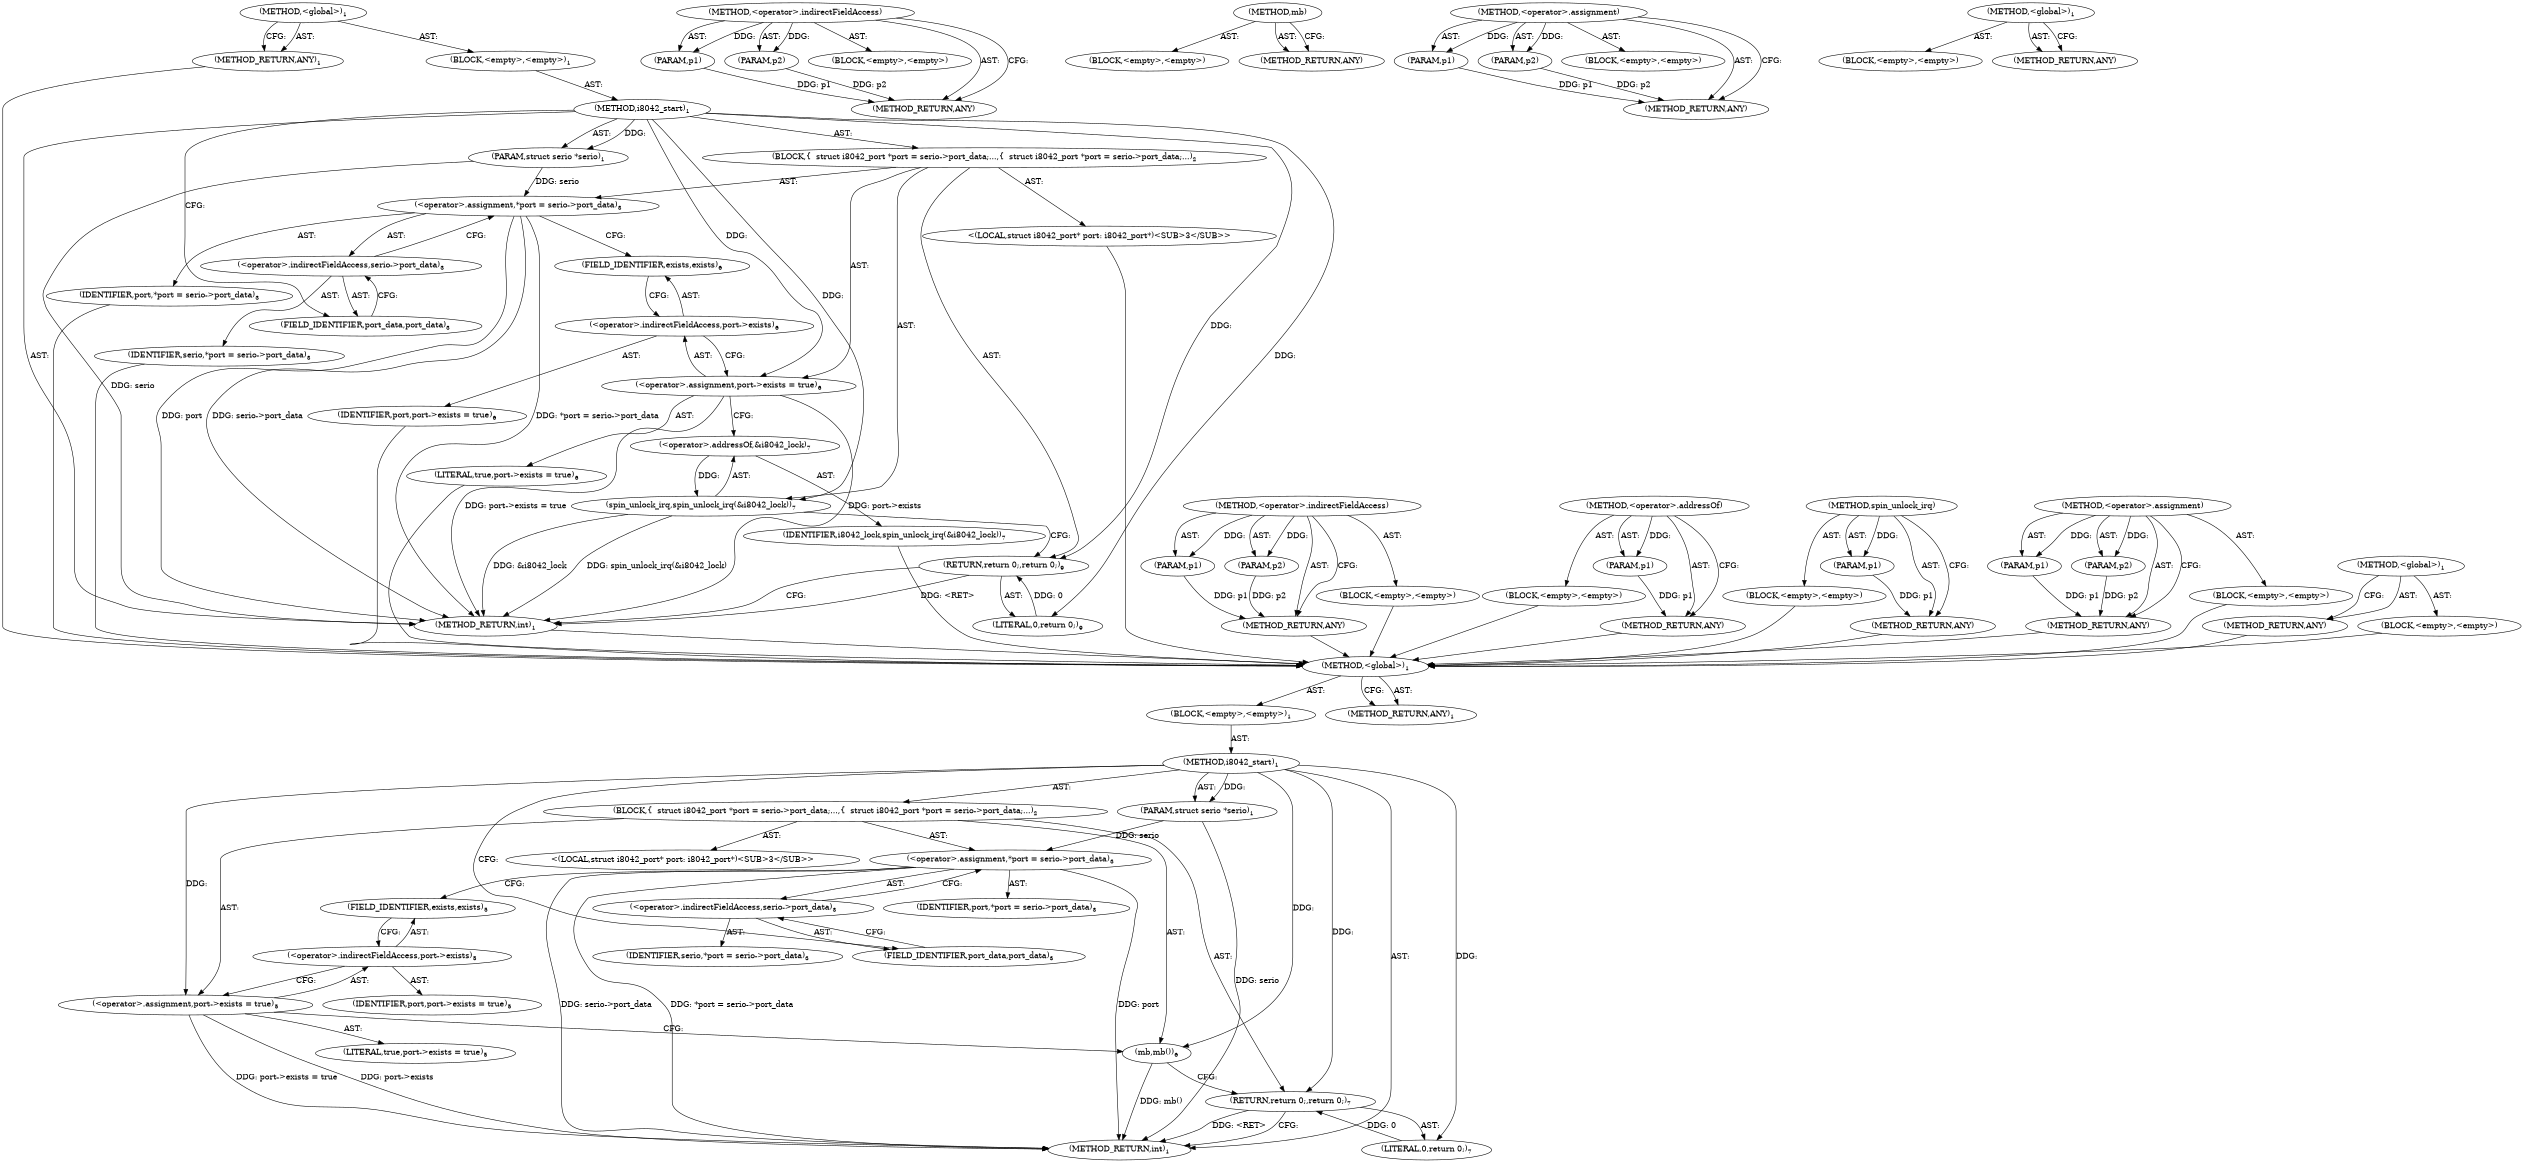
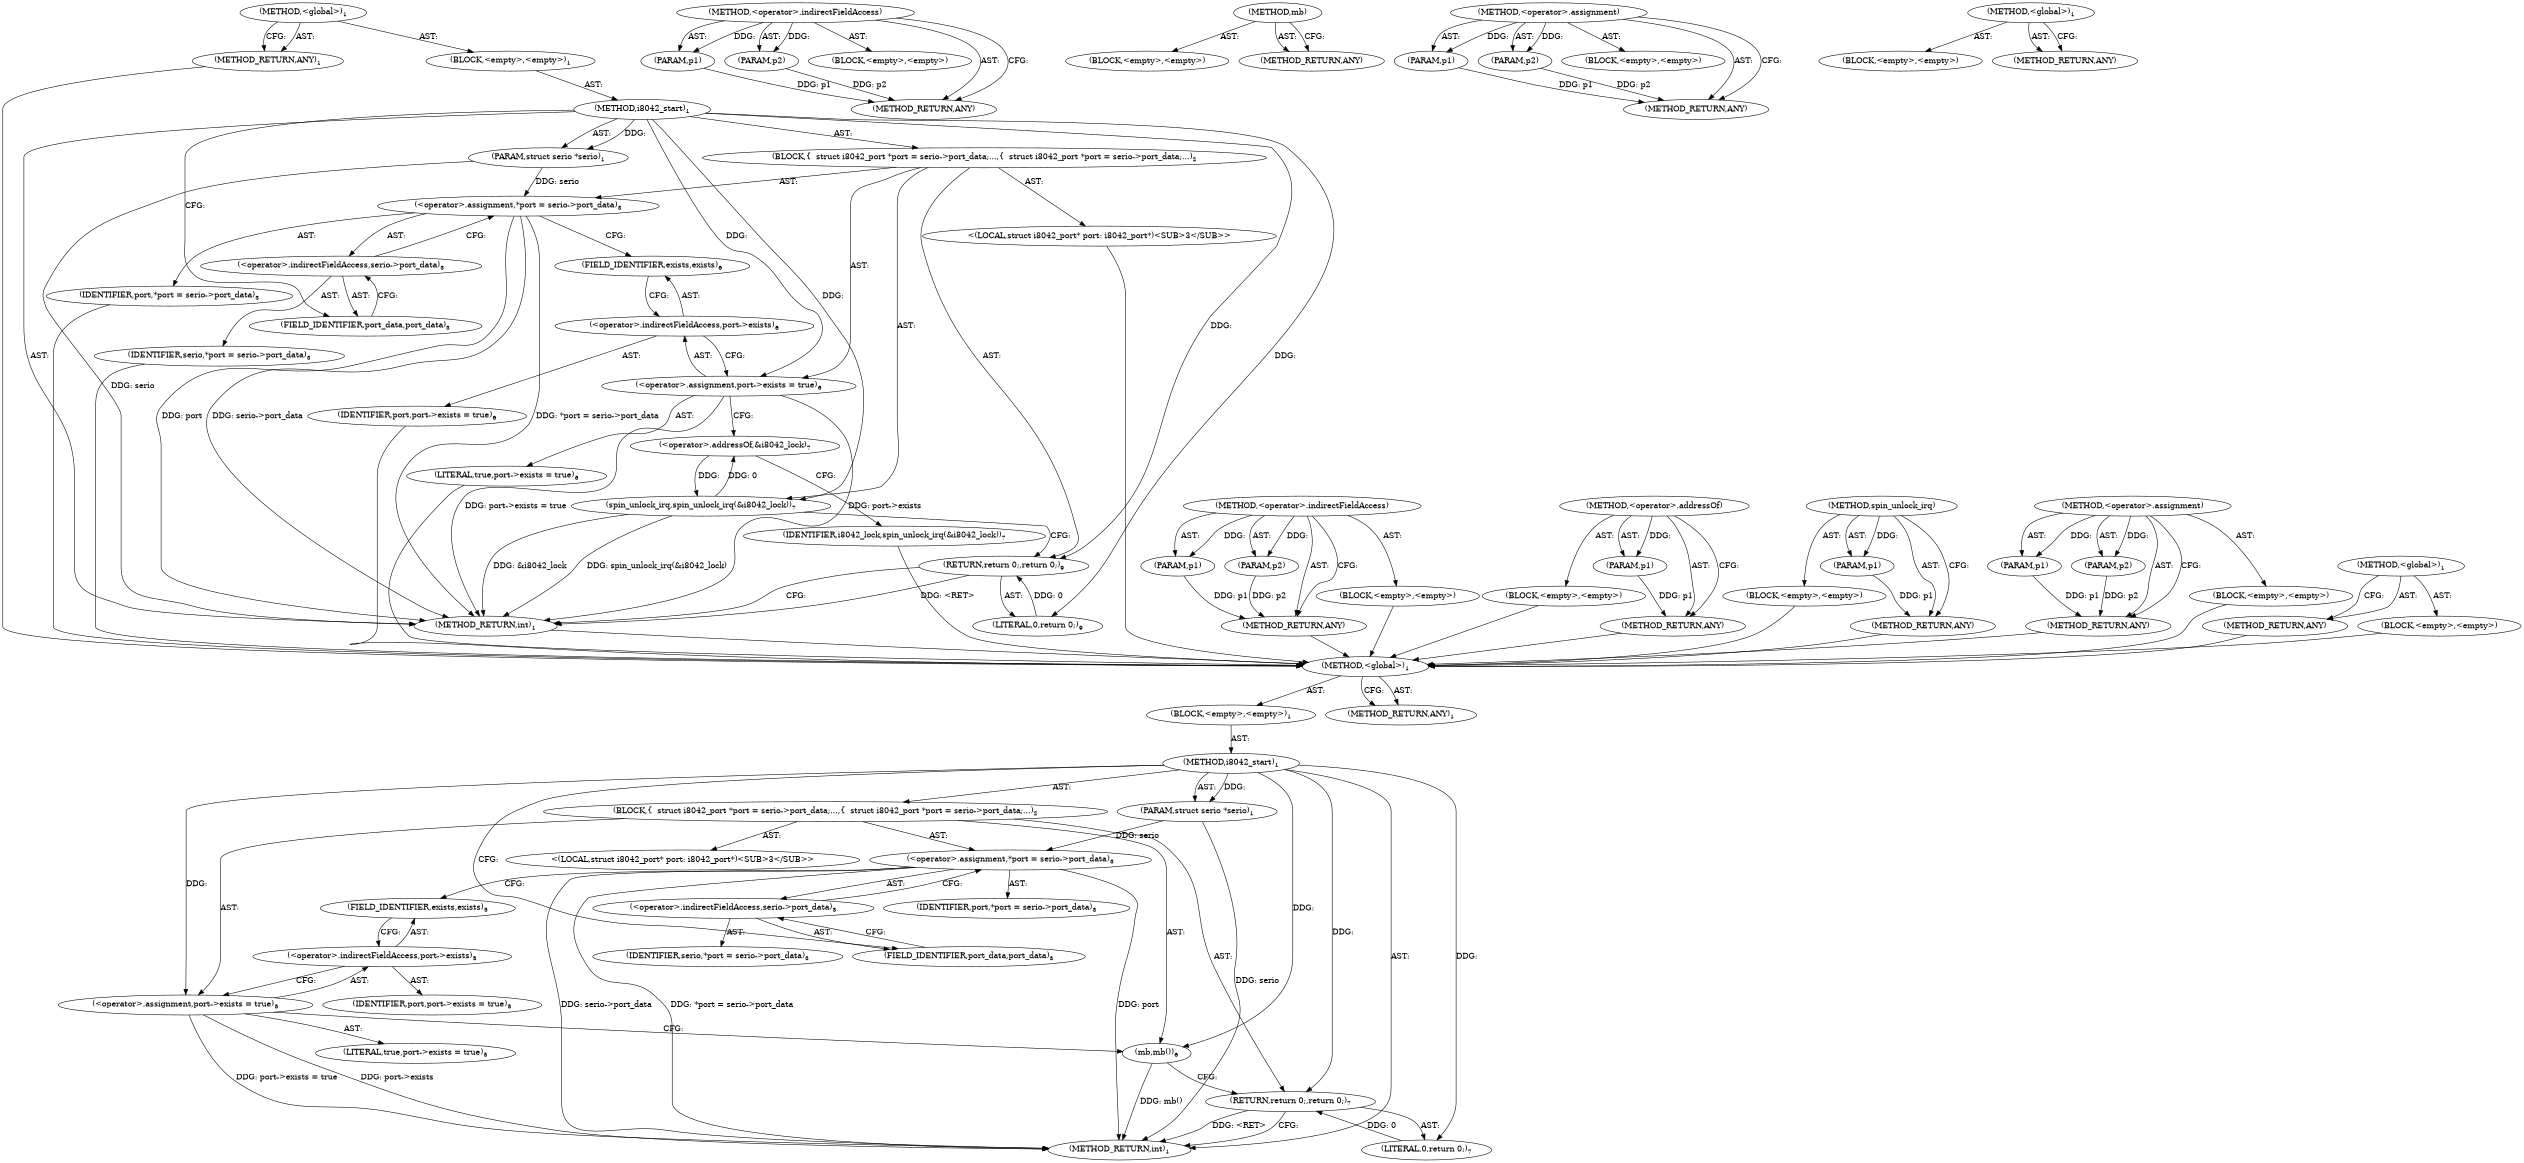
edge "(spin_unlock_irq,spin_unlock_irq(&i8042_lock))" -> "(<operator>.addressOf,&i8042_lock)": label "AST: " -> "DDG: 0"
edge "(<operator>.addressOf,&i8042_lock)" -> "(IDENTIFIER,i8042_lock,spin_unlock_irq(&i8042_lock))": label "AST: " -> "CFG: "
